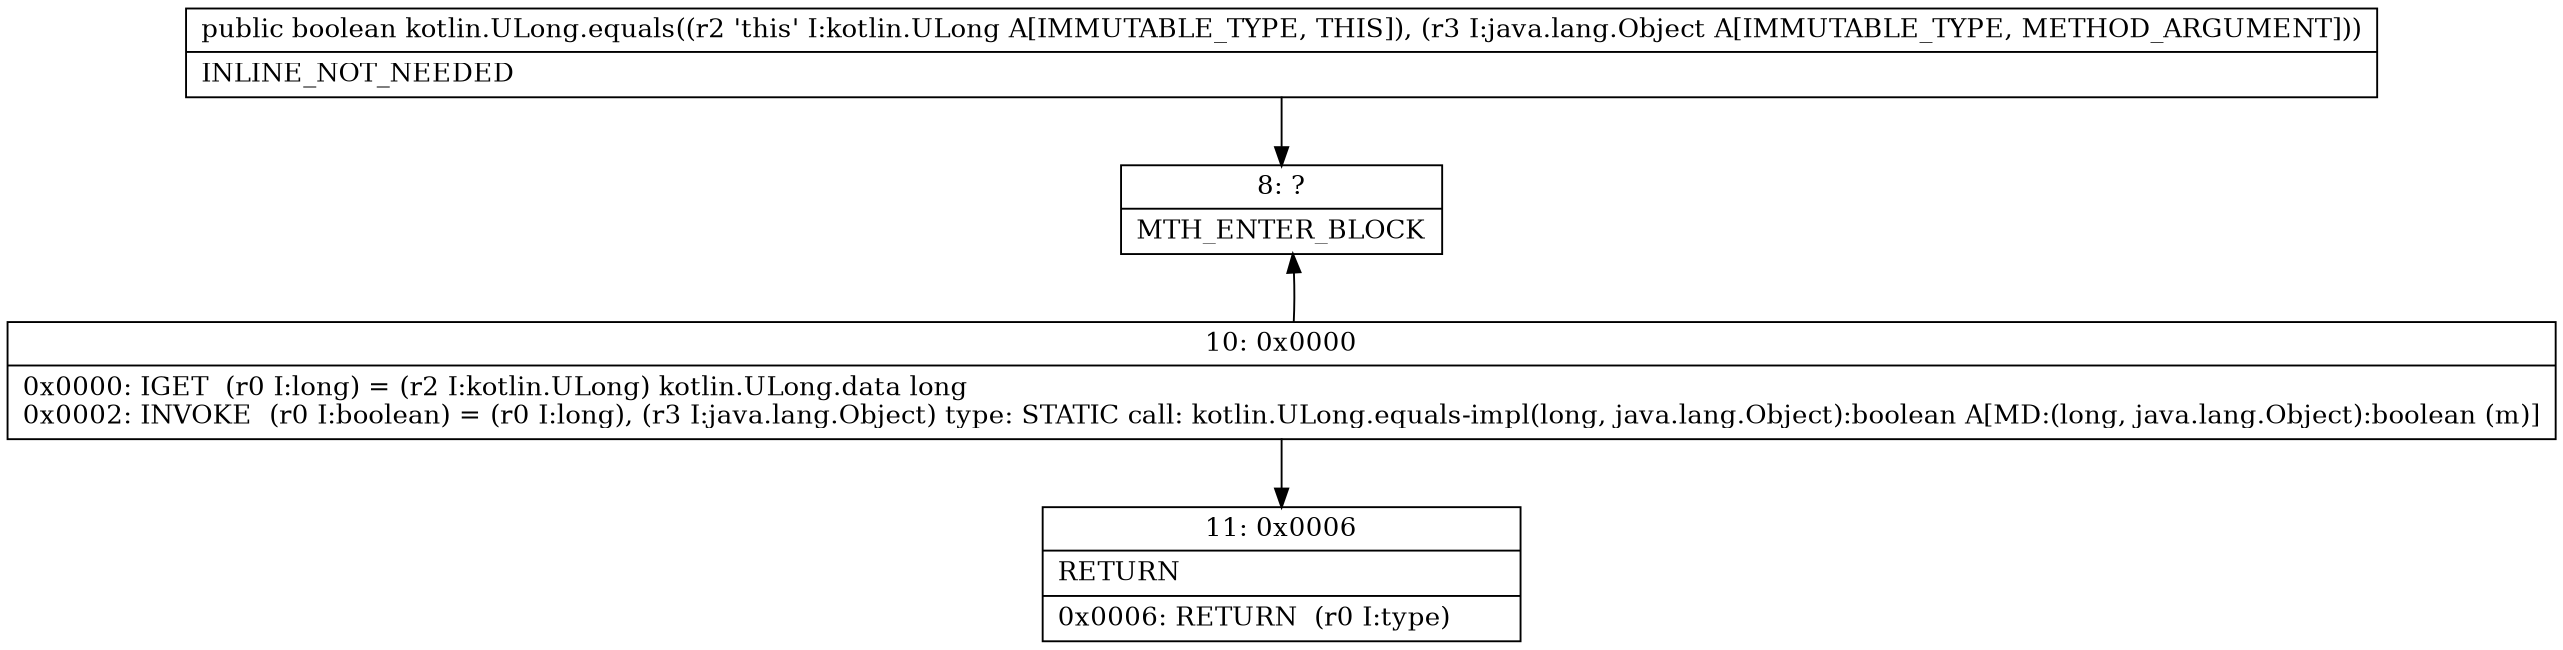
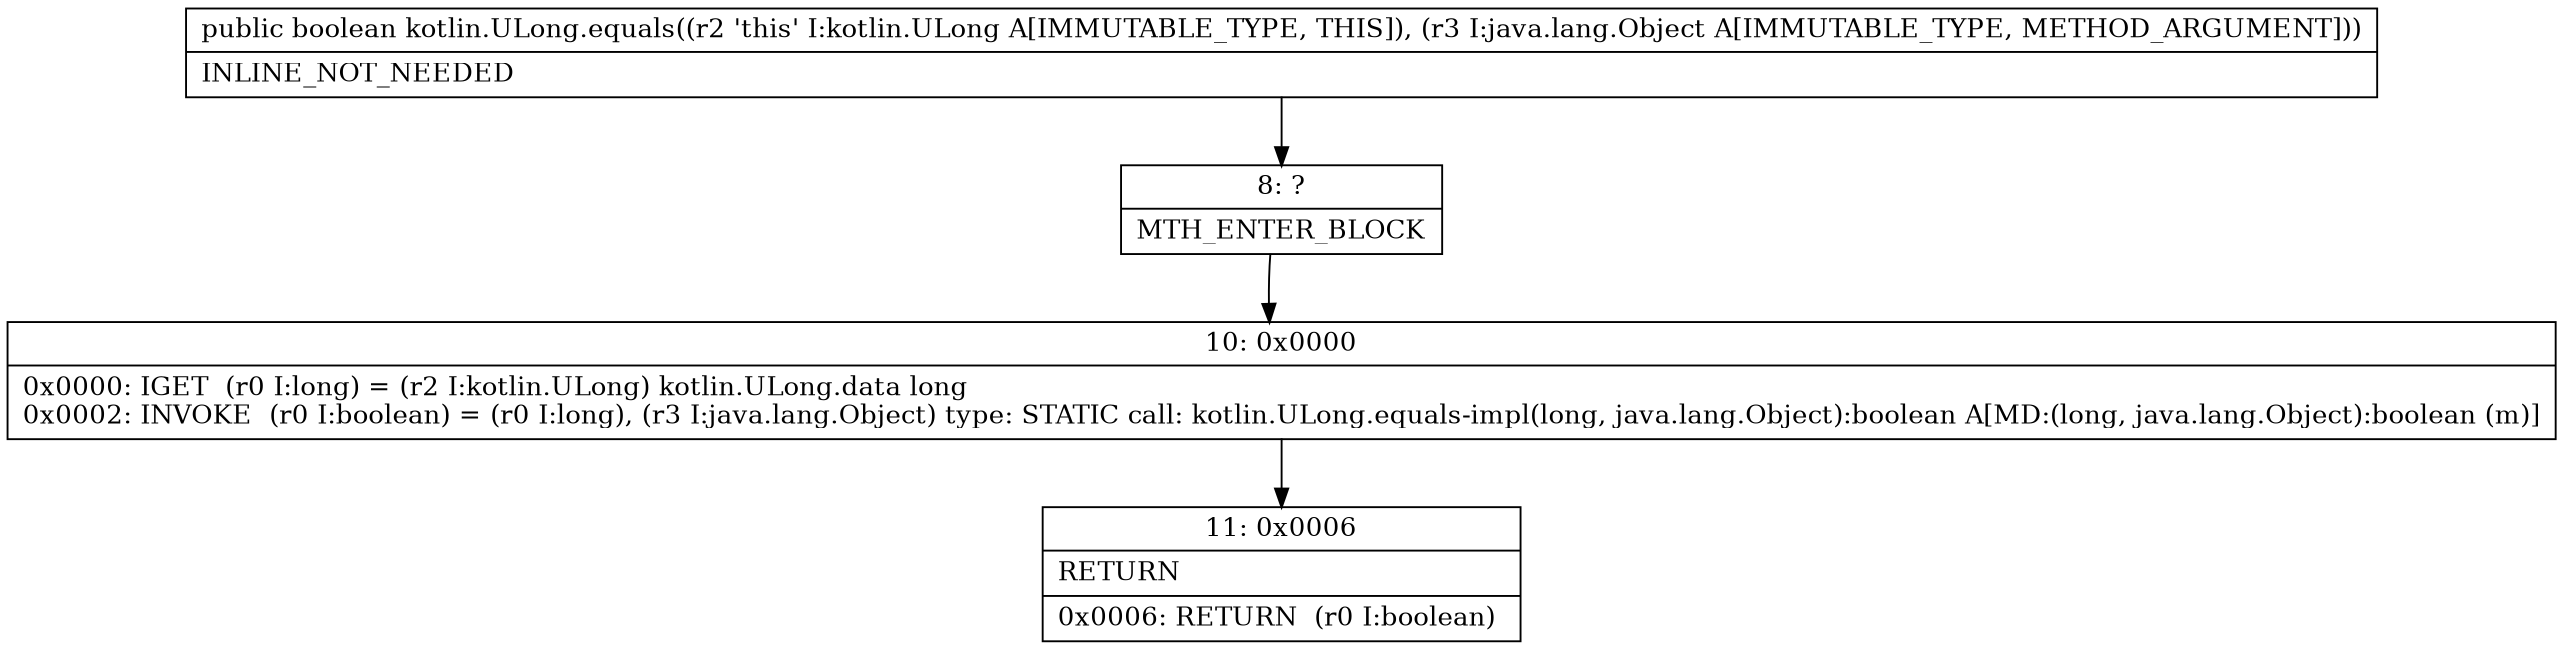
edge "10: 0x0000" -> "8: ?": reversed
node "11: 0x0006": text "0x0006: RETURN  (r0 I:type)" -> "0x0006: RETURN  (r0 I:boolean)"
